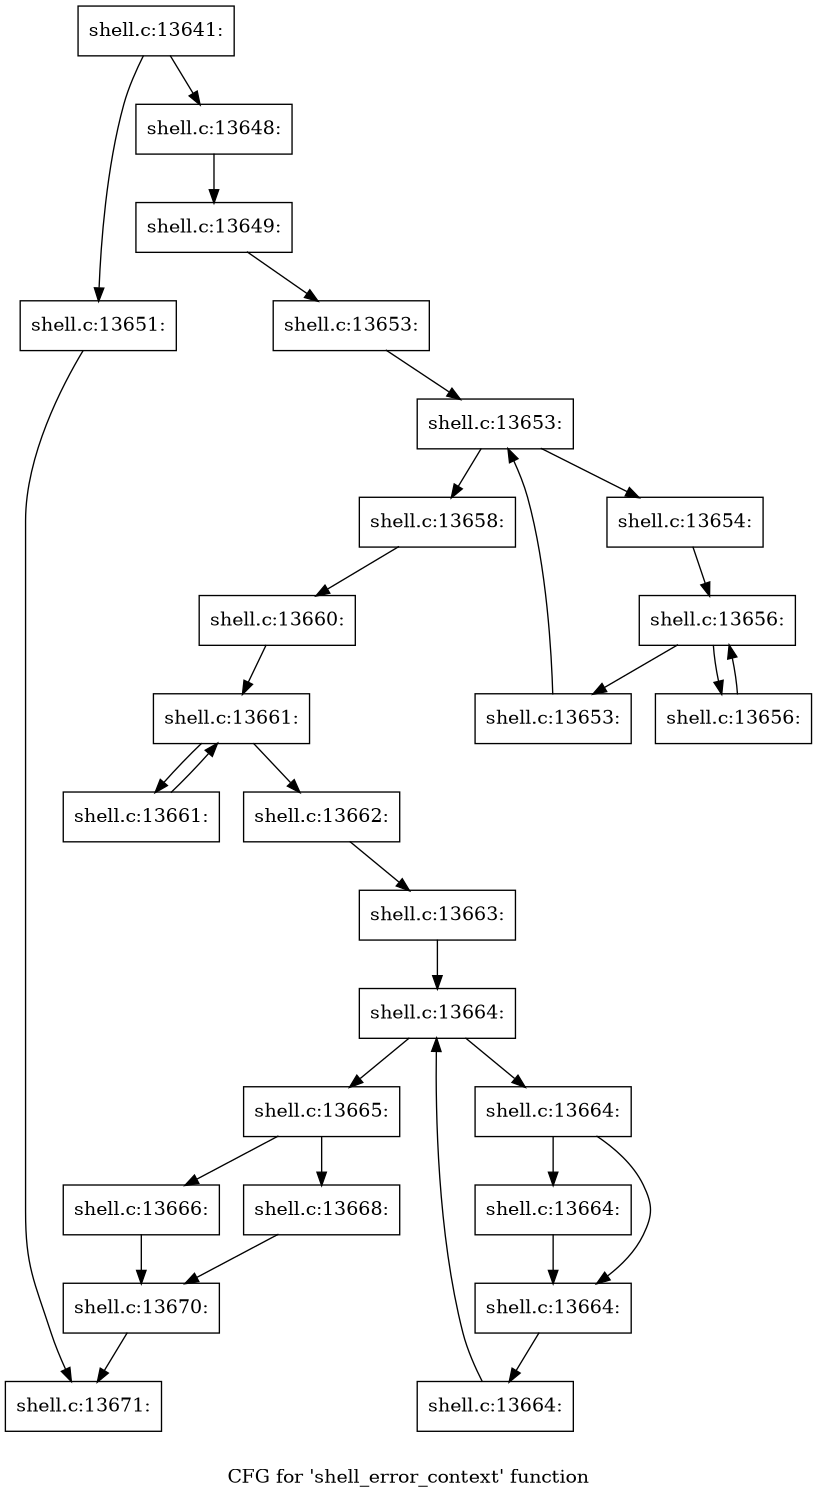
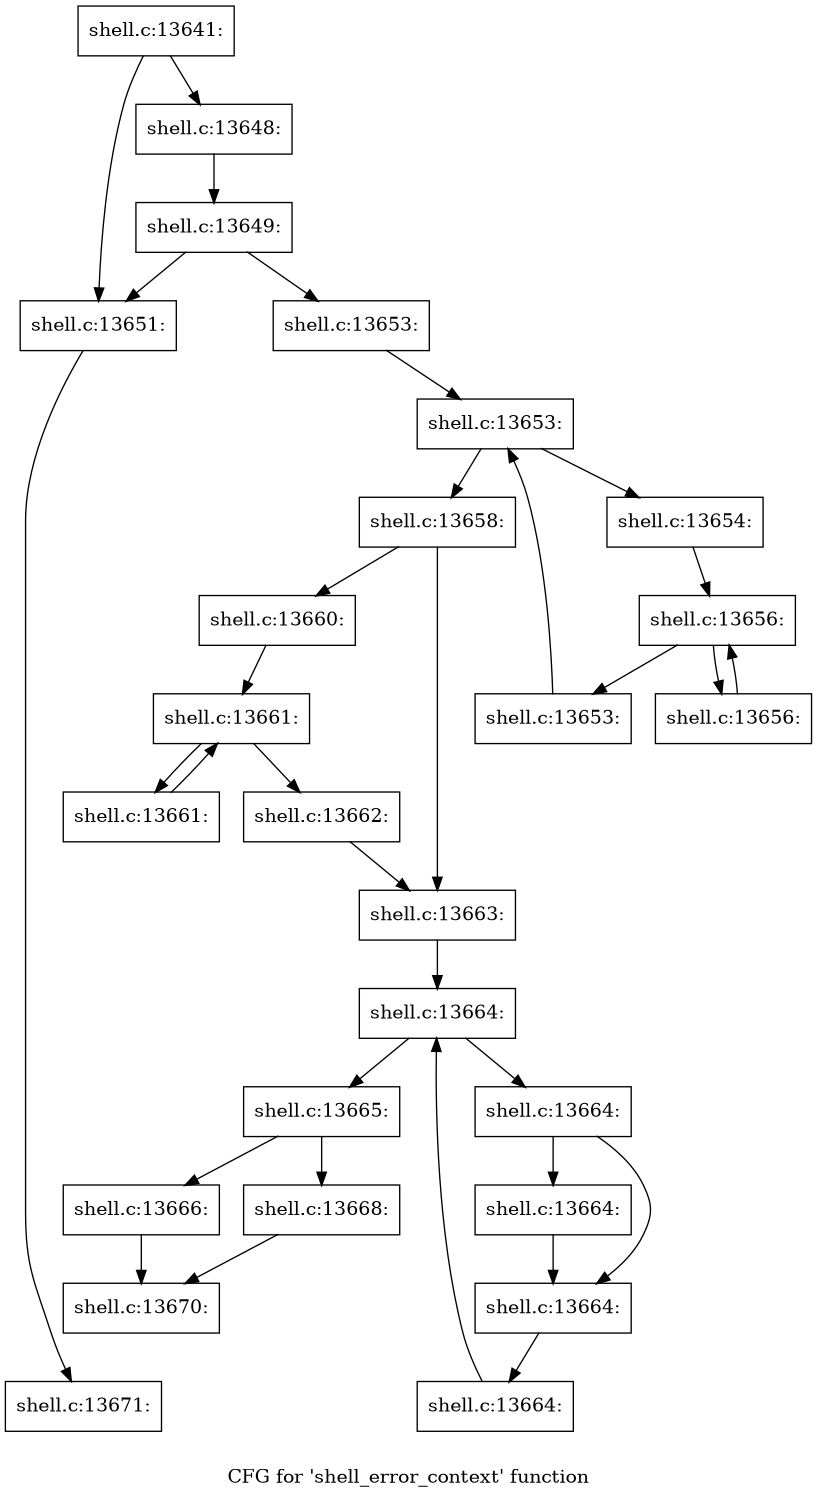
edge "shell.c:13649:" -> "shell.c:13651:": added
edge "shell.c:13658:" -> "shell.c:13663:": added
edge "shell.c:13670:" -> "shell.c:13671:": removed
